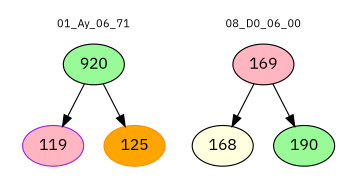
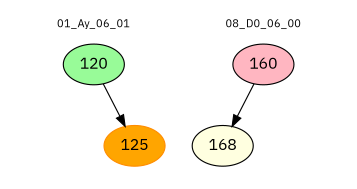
cluster "01_Ay_06_71": label "01_Ay_06_71" -> "01_Ay_06_01"
node "920": label "920" -> "120"
node "169": label "169" -> "160"
node "119": removed
node "190": removed
